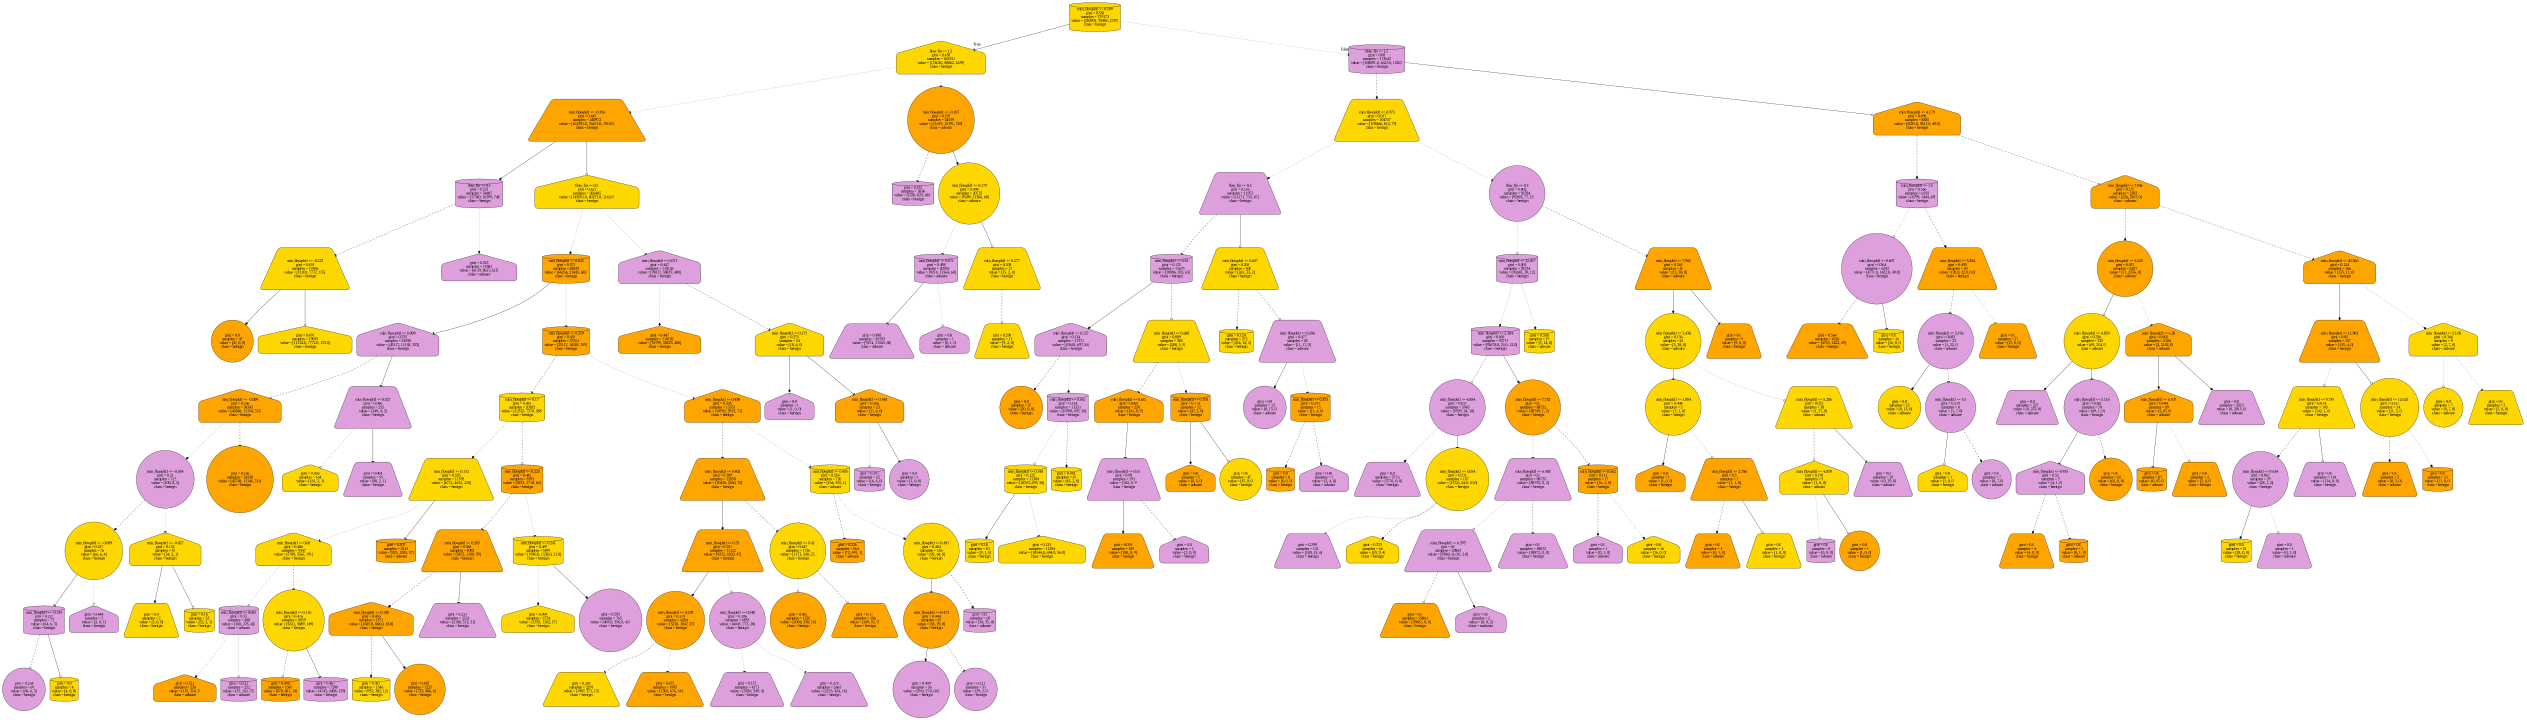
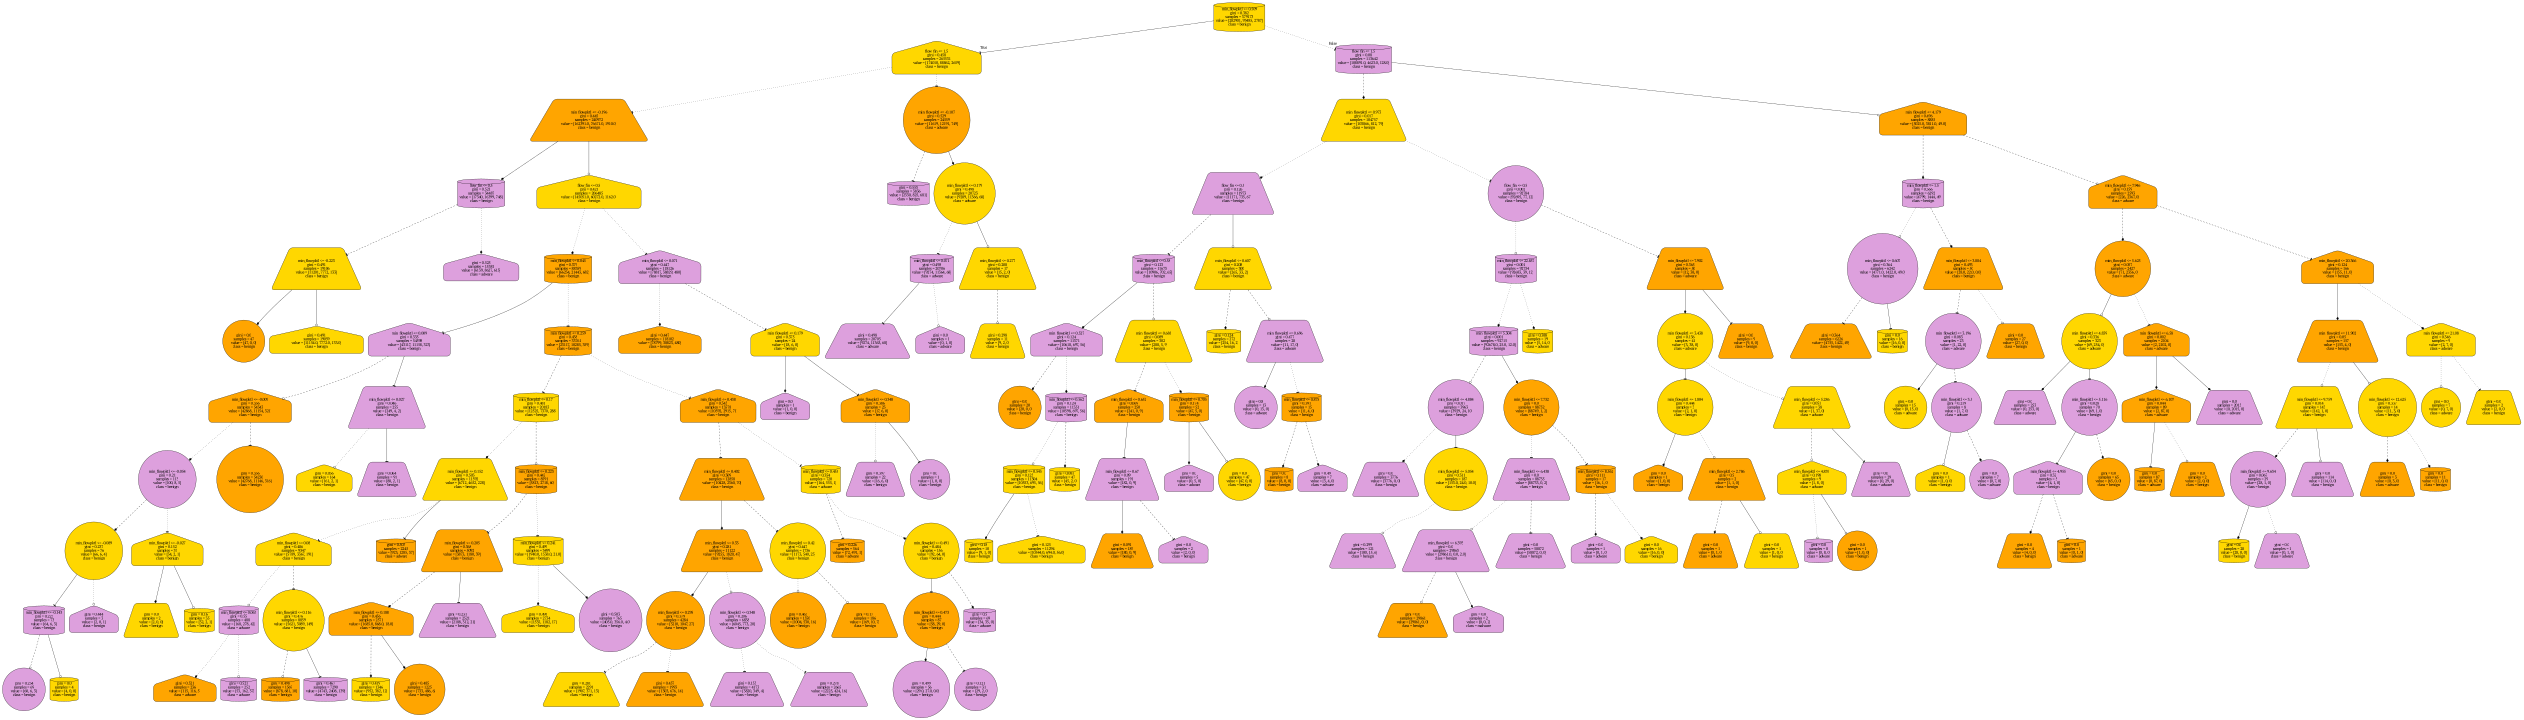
node "gini = 0.397 samples = 22 value = [16, 6, 0] class = benign": shape cylinder -> trapezium
node "gini = 0.0 samples = 5 value = [0, 5, 0] class = adware": fillcolor orange -> plum
node "gini = 0.333 samples = 66 value = [53, 9, 4] class = benign": removed
